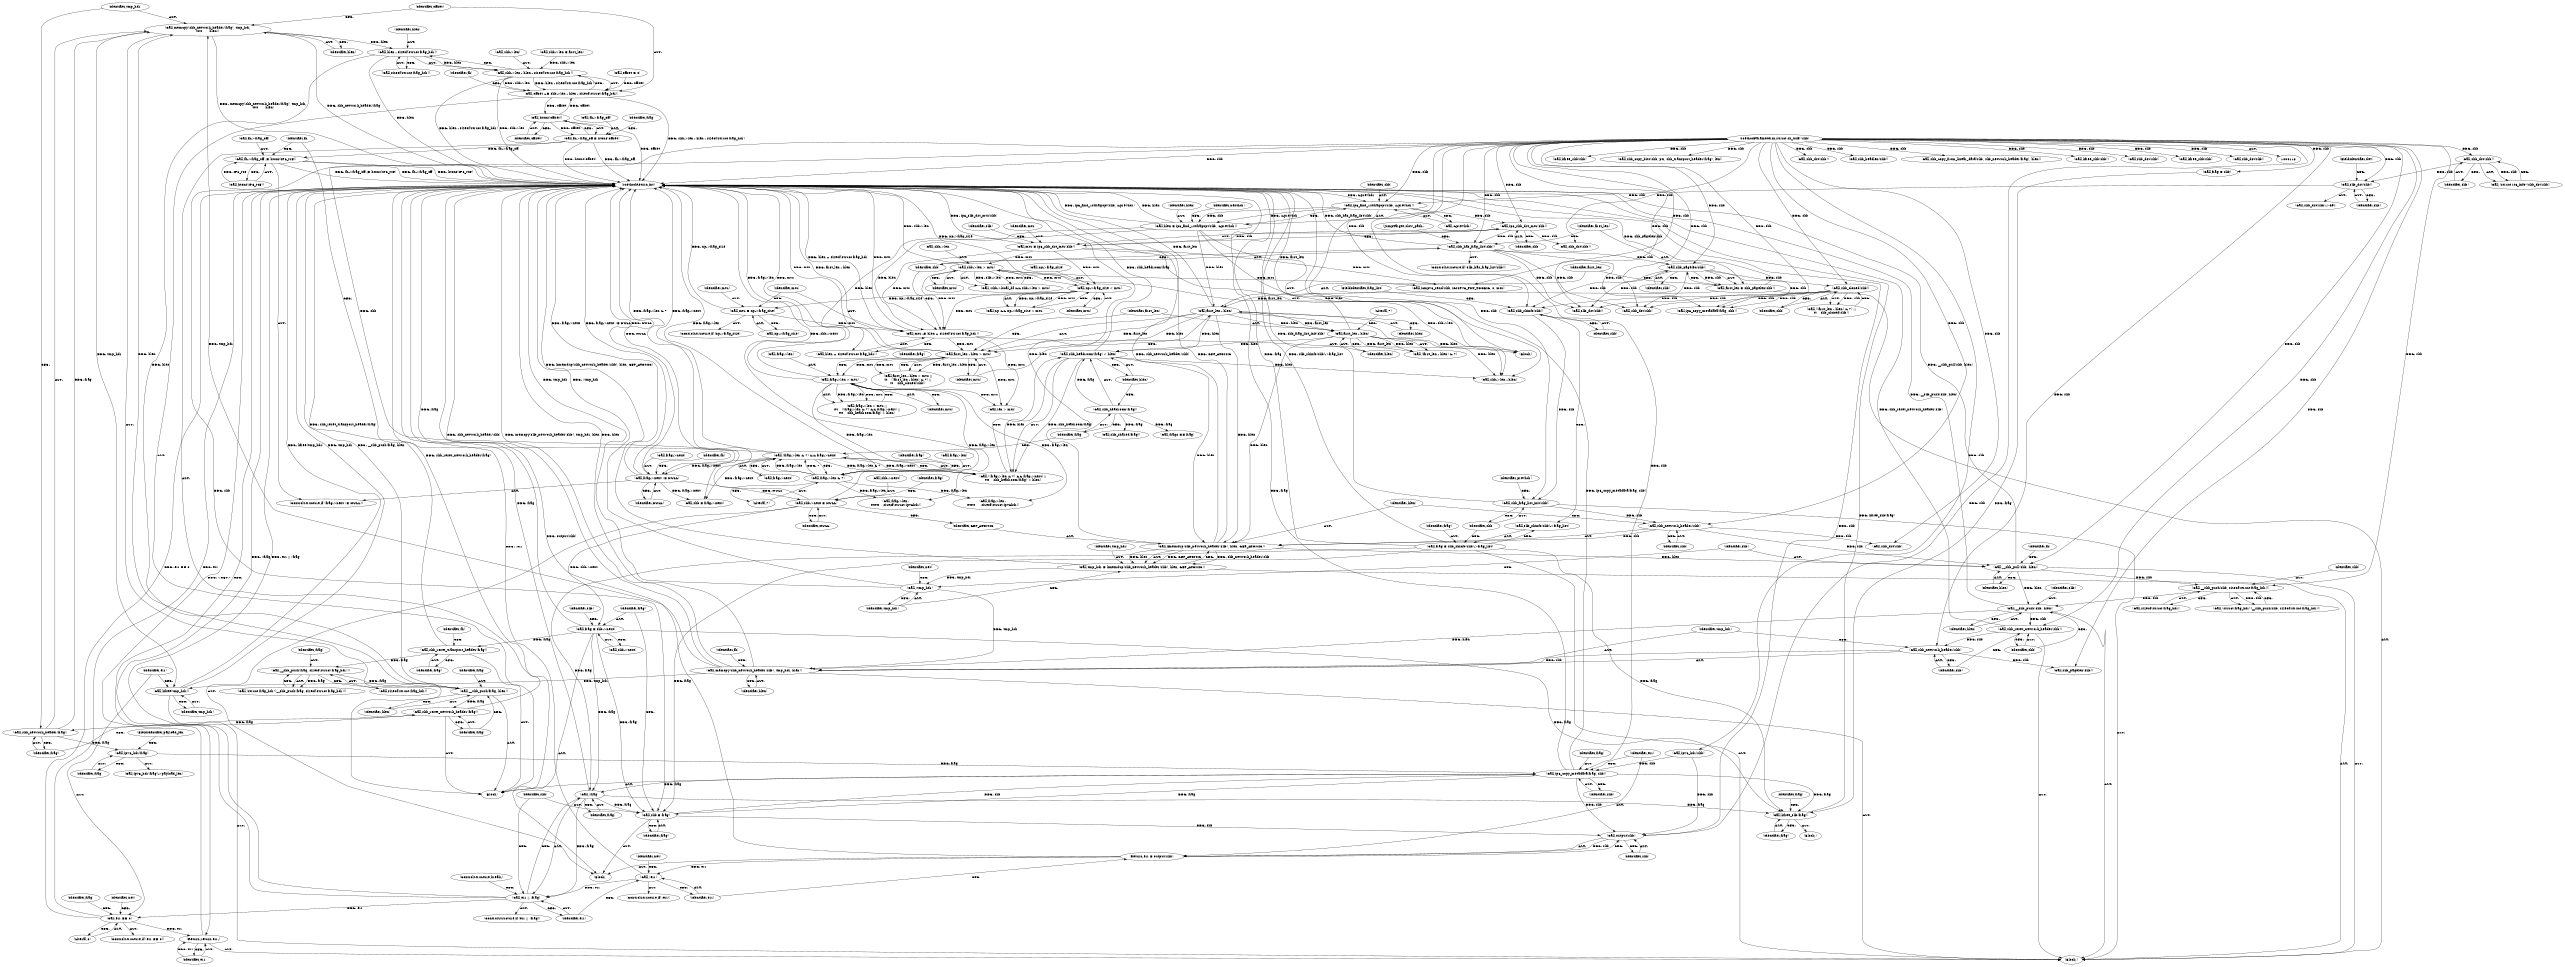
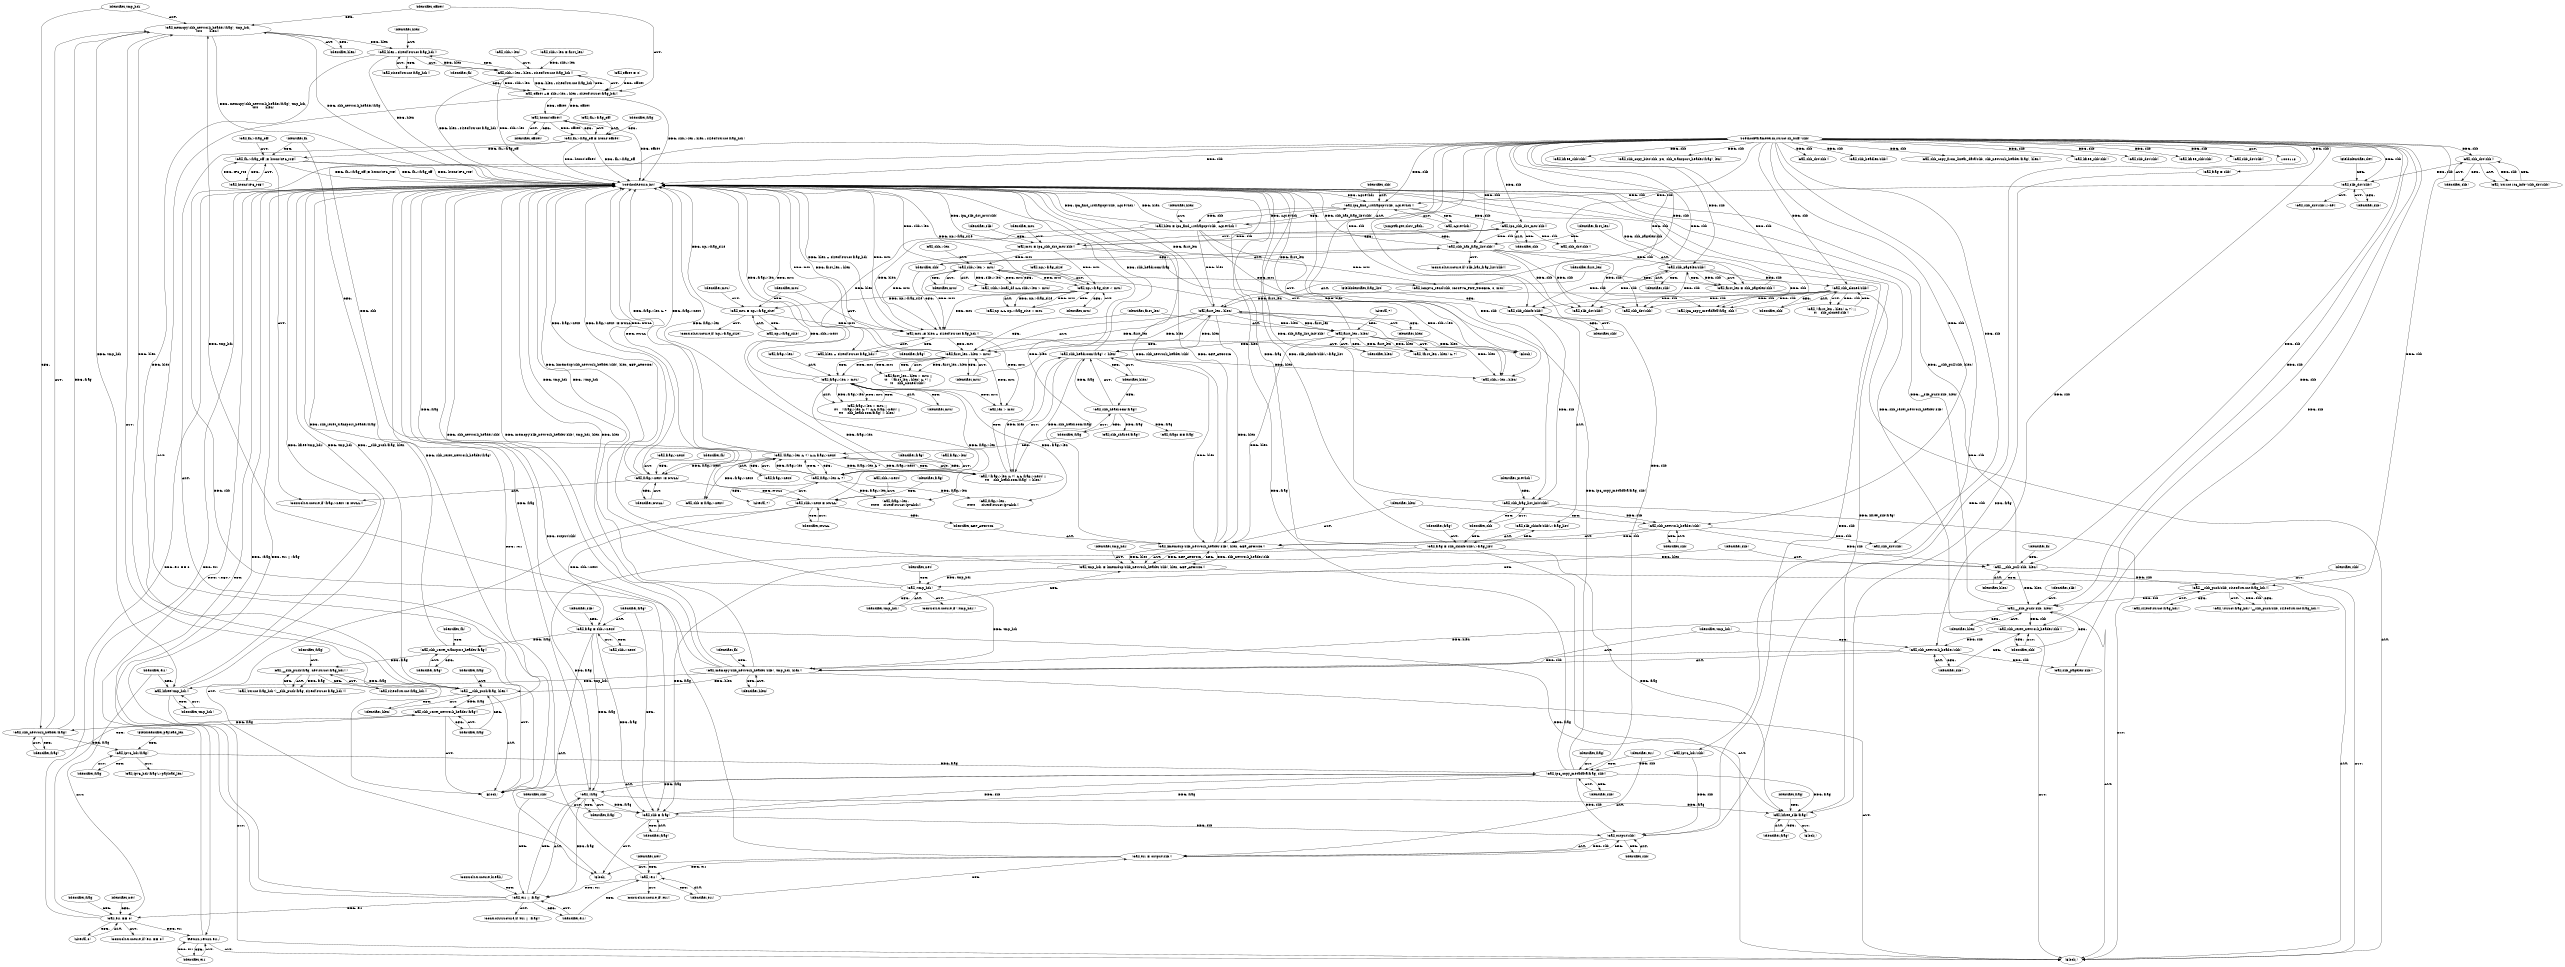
edge "(MethodParameterIn,struct sk_buff *skb)" -> "(Call,__skb_push(skb, hlen))": added, label "DDG: skb"
node "(Identifier,nexthdr)": removed
edge "(Call,skb_shinfo(skb))" -> "(Call,skb_shinfo(skb)->frag_list)": label "CFG: " -> "AST: "
edge "(Call,frag->next != NULL)" -> "(Call,skb = frag->next)": removed, label "DDG: frag->next"
node "(ControlStructure,if (!tmp_hdr))": added
node "(Call,__skb_push(frag, sizeof(struct frag_hdr)))": label "(Call,__skb_push(frag, sizeof(struct frag_hdr)))" -> "(Call,__skb_push(frag, net(struct frag_hdr)))"
edge "(Call,memcpy(skb_network_header(skb), tmp_hdr, hlen))" -> "(Call,__skb_push(frag, hlen))": added, label "DDG: hlen"
node "(Return,err = output(skb))": label "(Return,err = output(skb))" -> "(Call,err = output(skb))"
